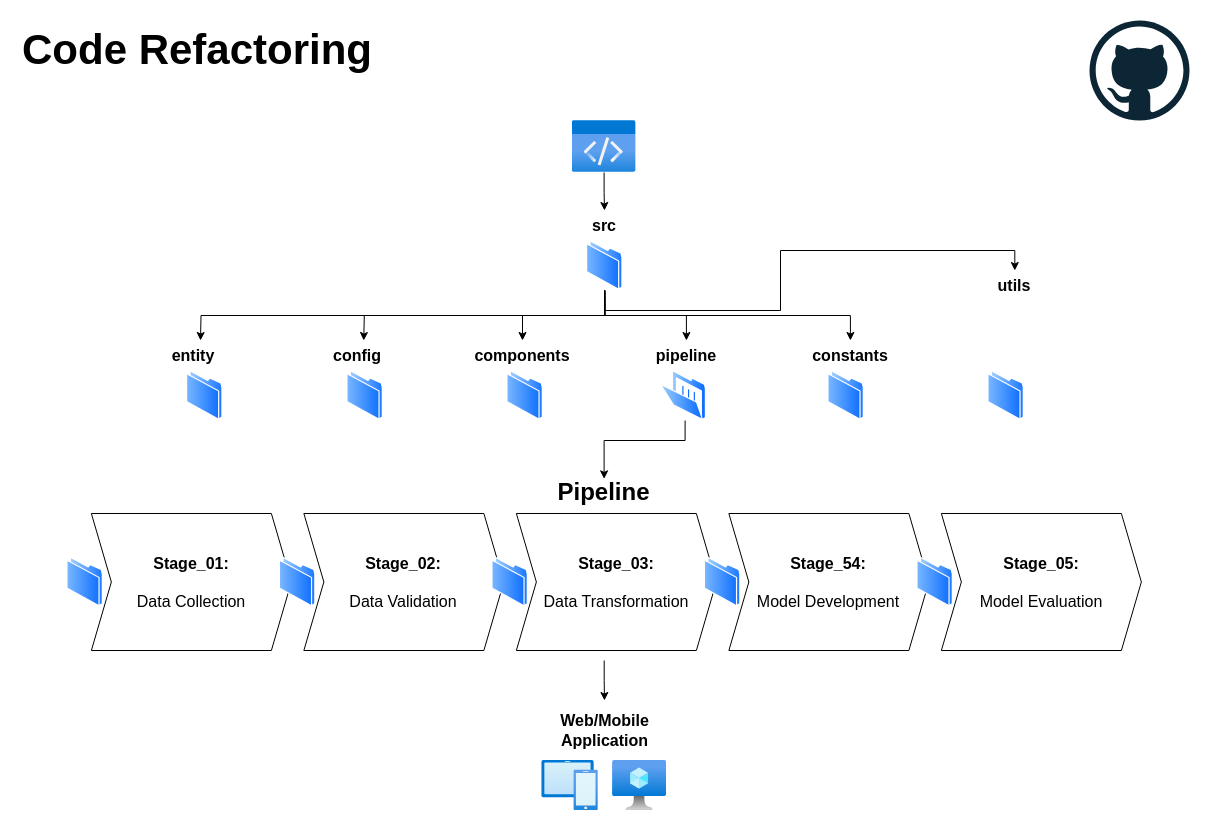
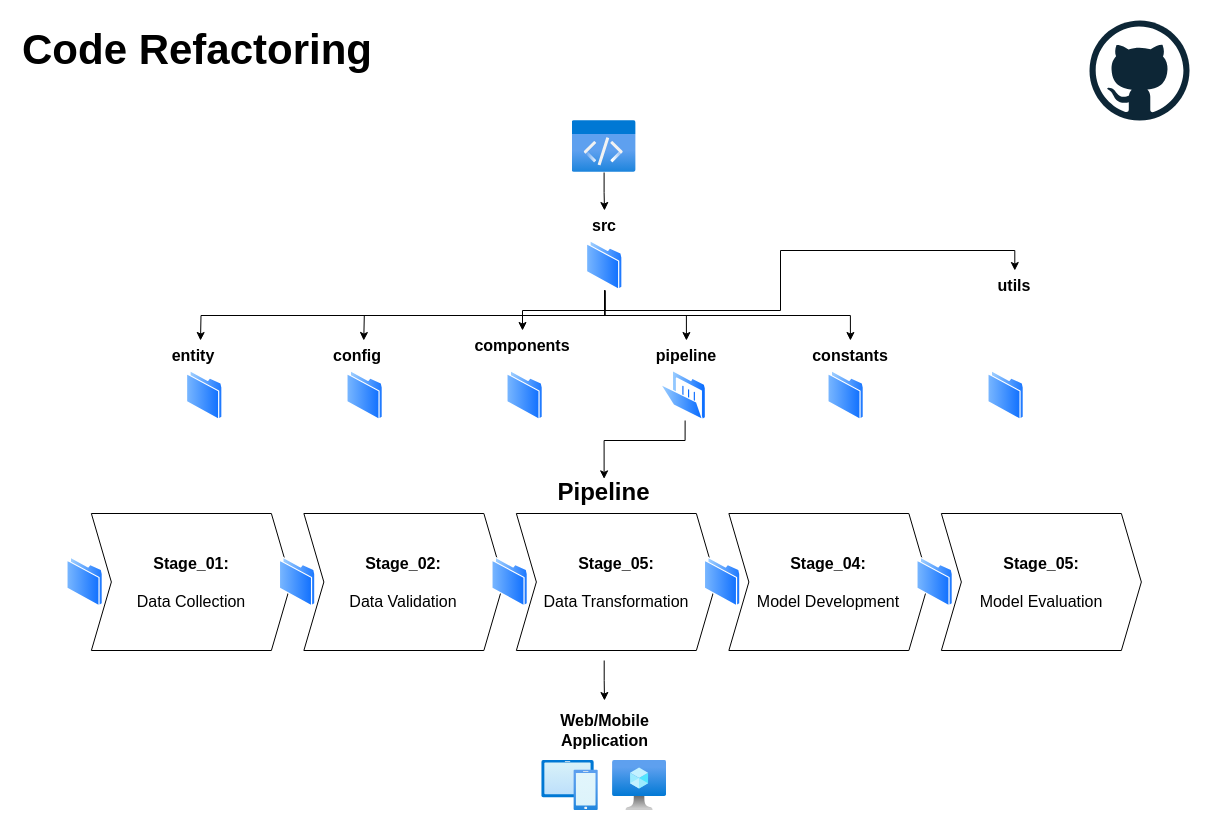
node "components": moved (522, 356) -> (522, 346)
node "Stage_03: Data Transformation": label "Stage_03: Data Transformation" -> "Stage_05: Data Transformation"
node "Stage_54: Model Development": label "Stage_54: Model Development" -> "Stage_04: Model Development"
